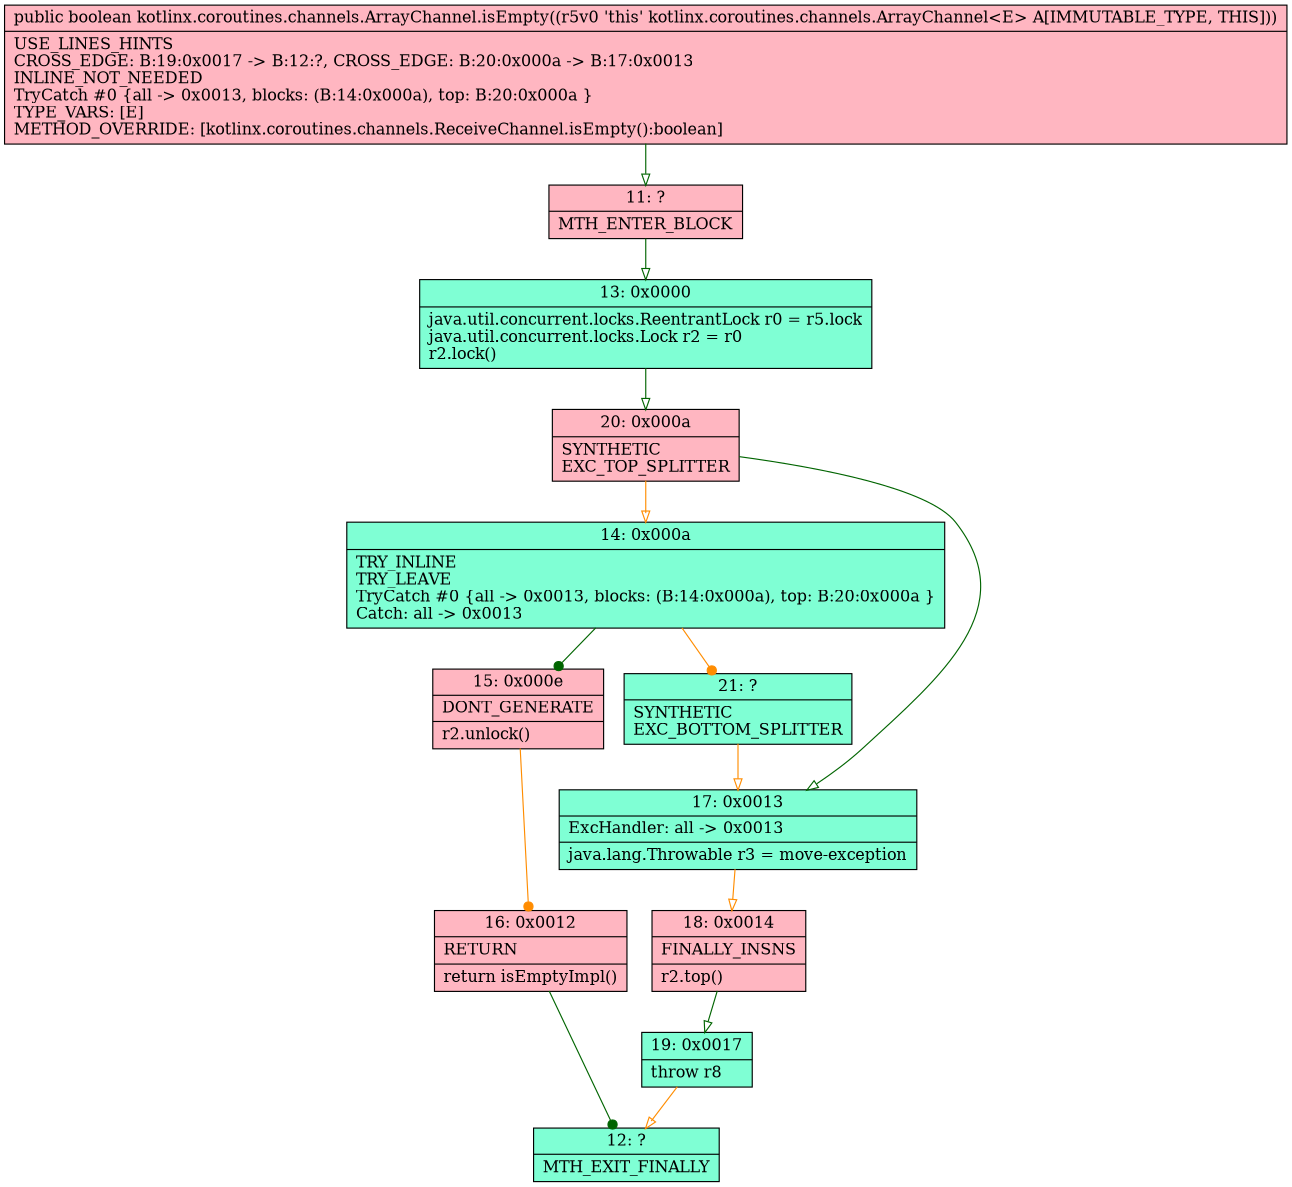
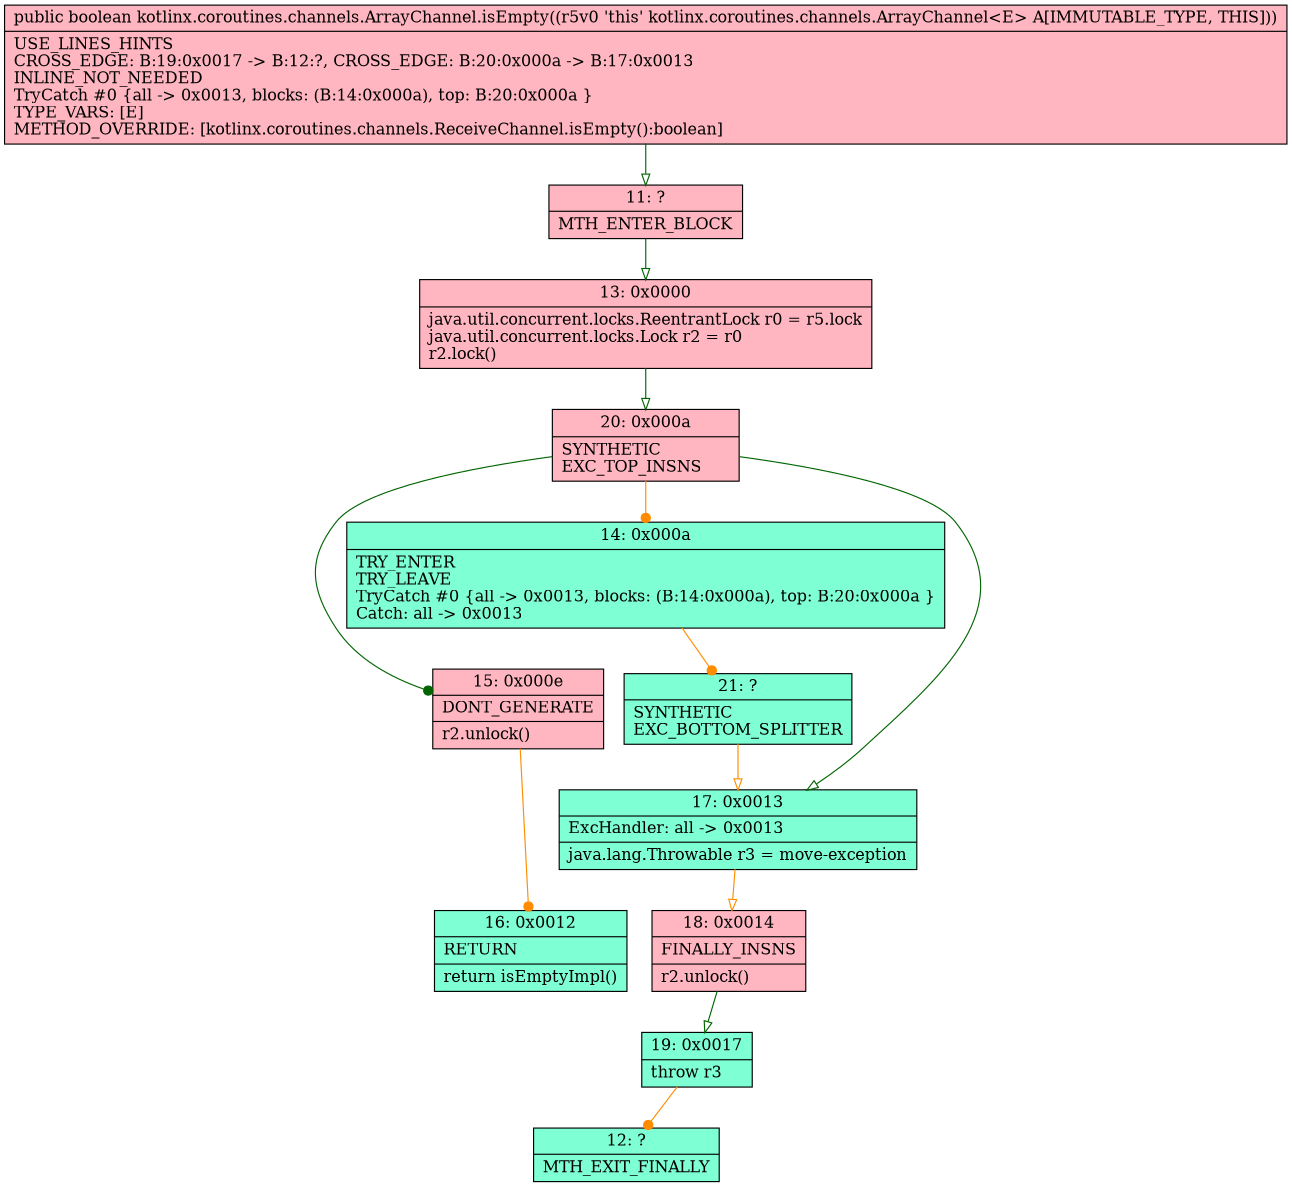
node "13: 0x0000": fillcolor aquamarine -> lightpink
node "20: 0x000a": text "EXC_TOP_SPLITTER" -> "EXC_TOP_INSNS"
edge "20: 0x000a" -> "14: 0x000a": arrowhead onormal -> dot
node "14: 0x000a": text "TRY_INLINE" -> "TRY_ENTER"
edge "14: 0x000a" -> "15: 0x000e": now "20: 0x000a" -> "15: 0x000e"
node "16: 0x0012": fillcolor lightpink -> aquamarine
node "18: 0x0014": text "r2.top()" -> "r2.unlock()"
edge "16: 0x0012" -> "12: ?": removed
node "19: 0x0017": text "throw r8" -> "throw r3"
edge "19: 0x0017" -> "12: ?": arrowhead onormal -> dot
